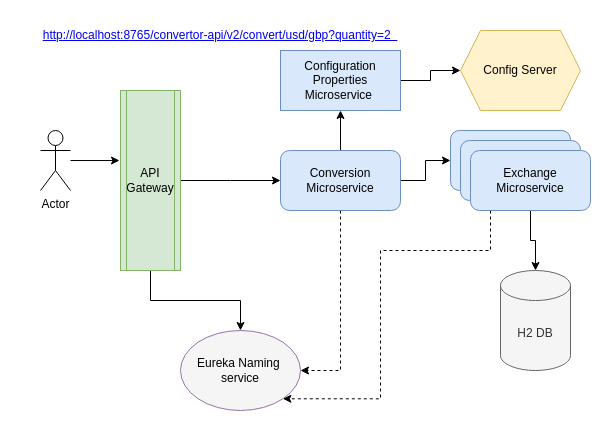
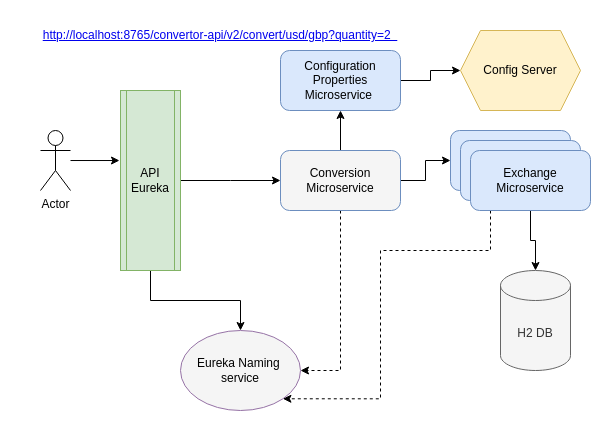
node "Configuration Properties Microservice": shape rectangle -> rounded rectangle
node "API Gateway": label "API Gateway" -> "API Eureka"
node "Conversion Microservice": fillcolor #dae8fc -> #f5f5f5
